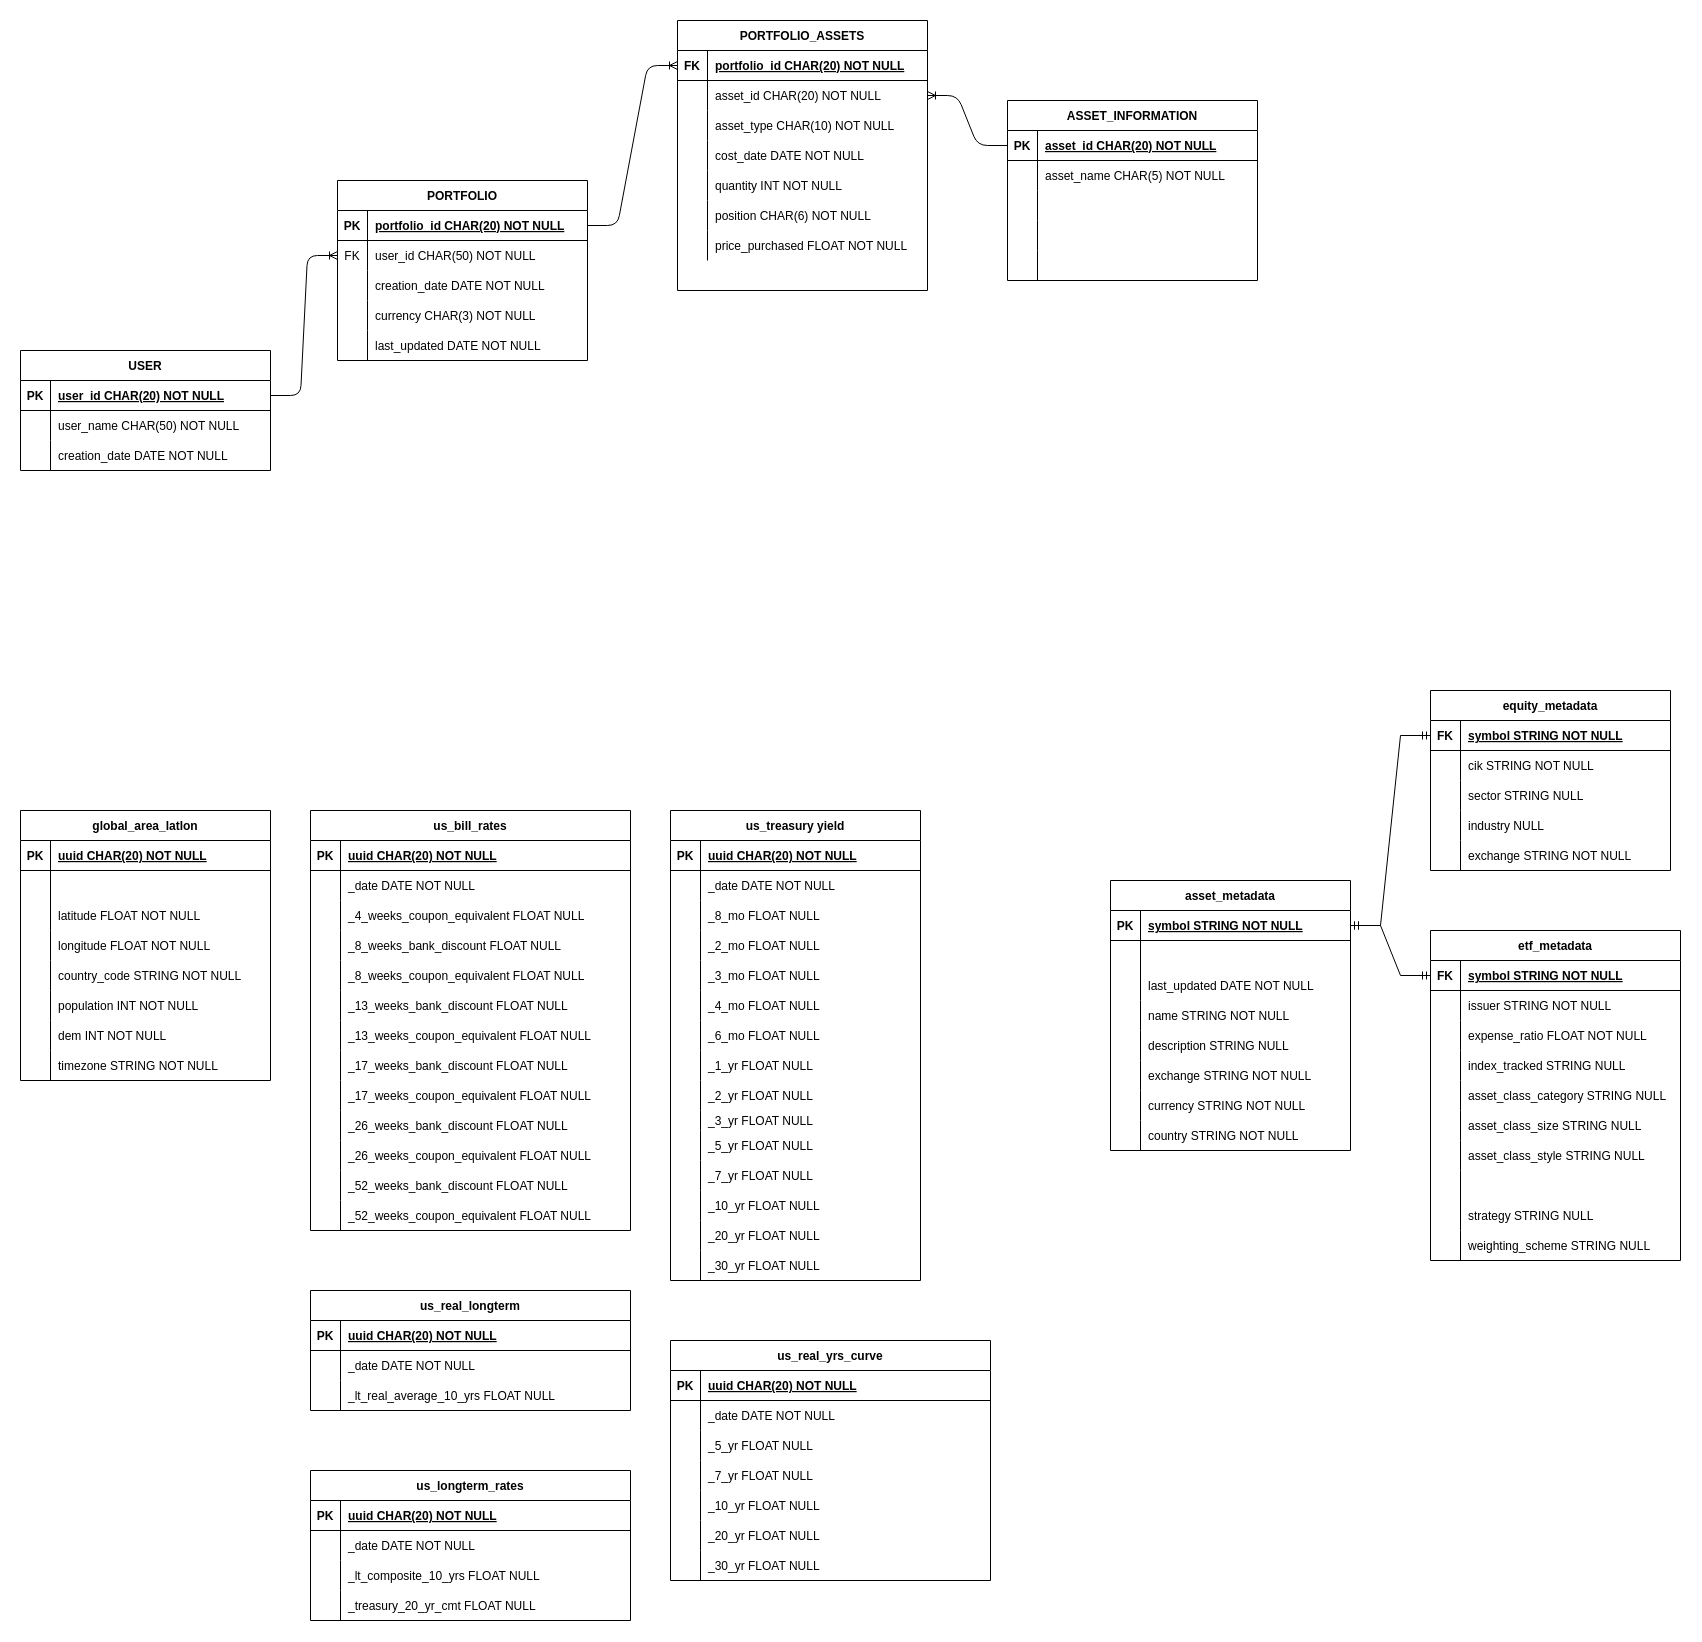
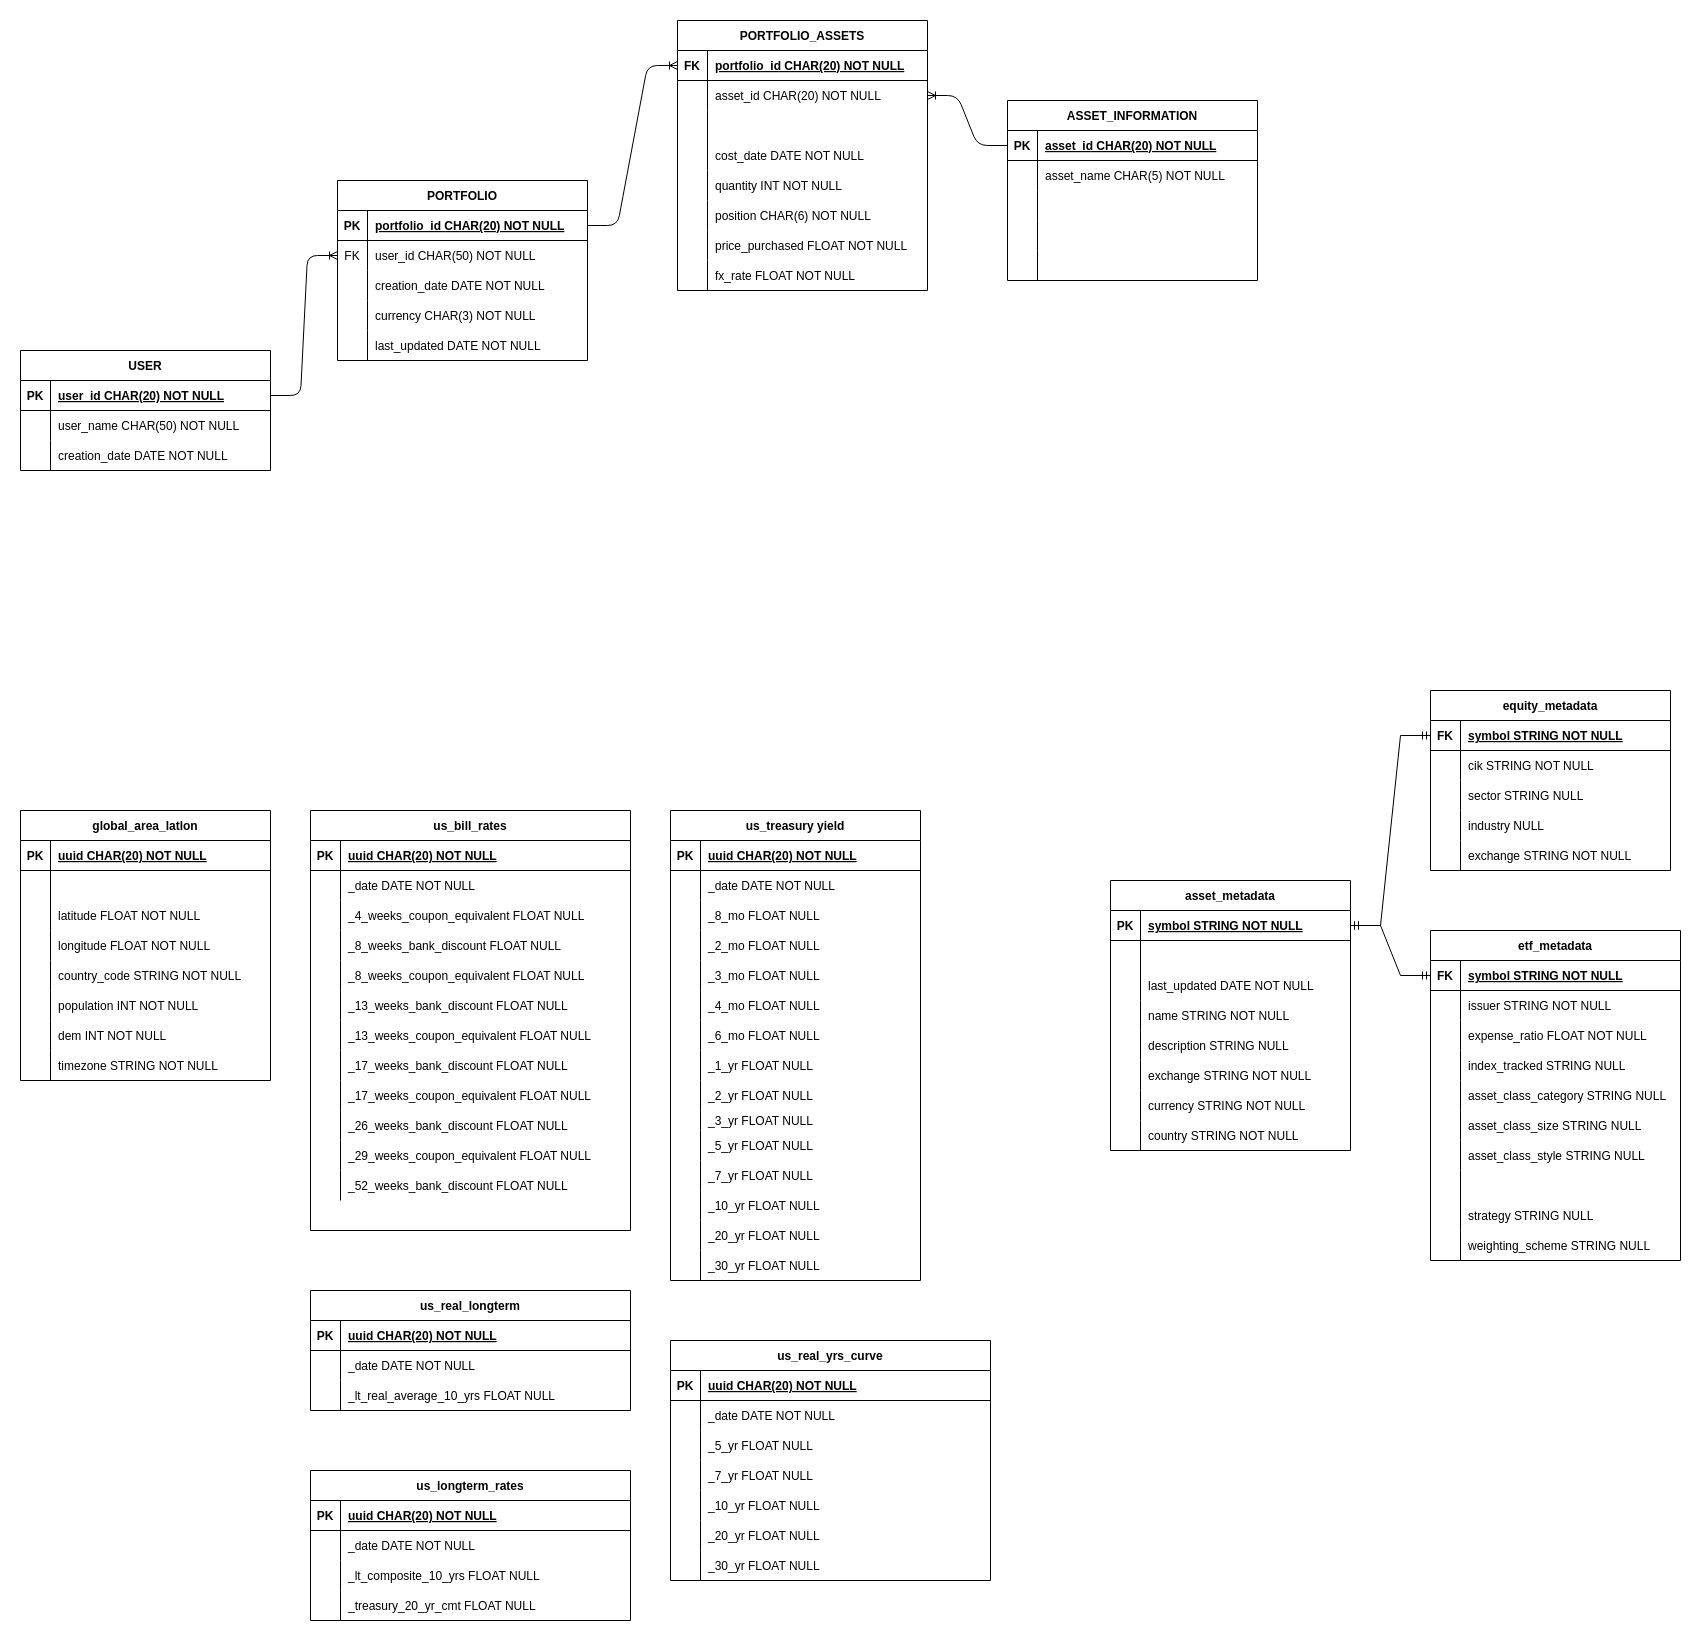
node "asset_type CHAR(10) NOT NULL": removed
node "fx_rate FLOAT NOT NULL": added
node "_26_weeks_coupon_equivalent FLOAT NULL": label "_26_weeks_coupon_equivalent FLOAT NULL" -> "_29_weeks_coupon_equivalent FLOAT NULL"
node "_52_weeks_coupon_equivalent FLOAT NULL": removed
